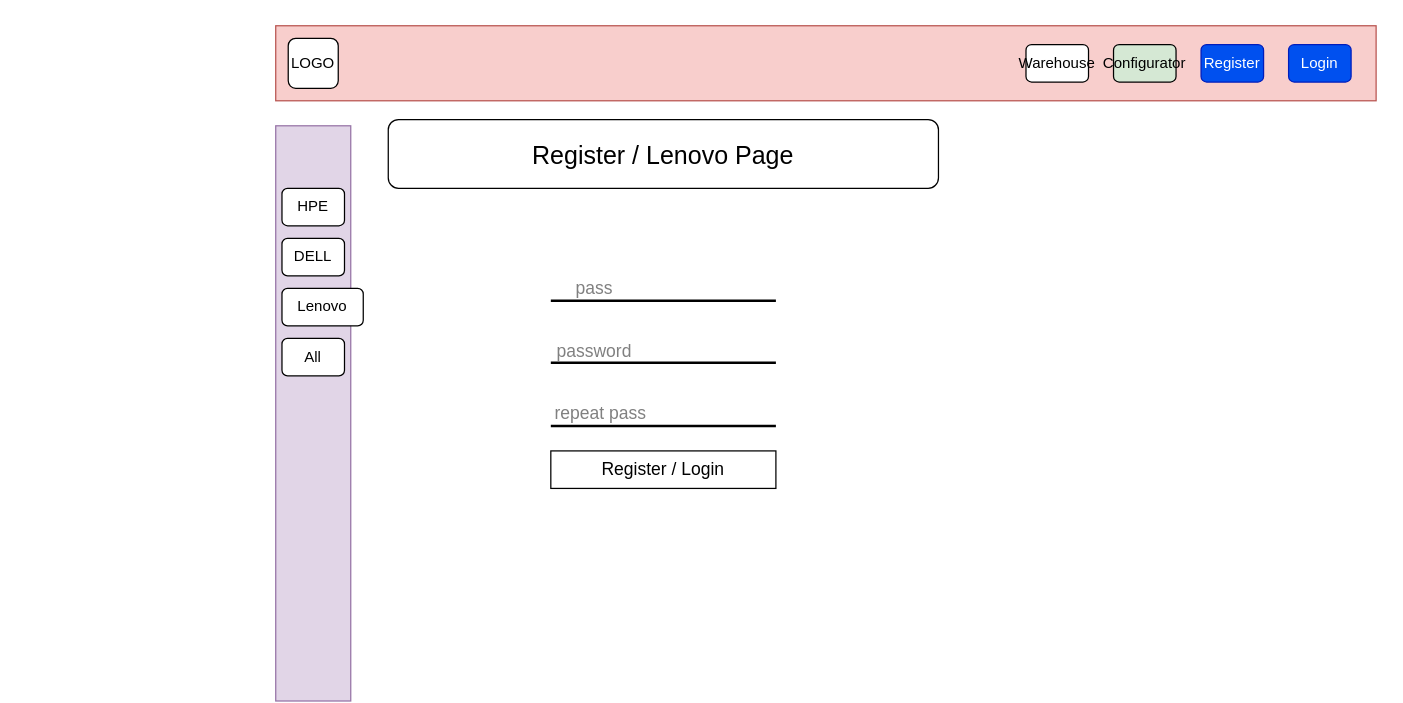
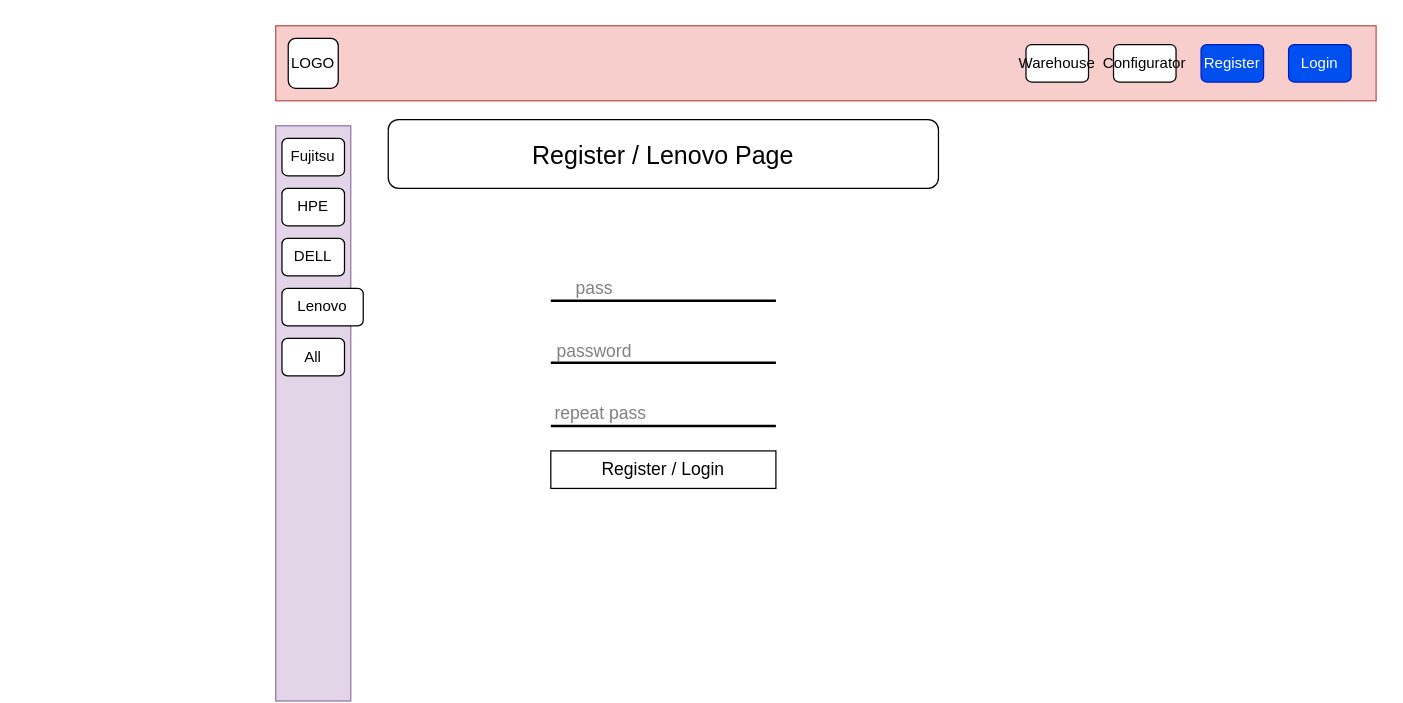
node "Configurator": fillcolor #d5e8d4 -> #ffffff
node "Fujitsu": added
